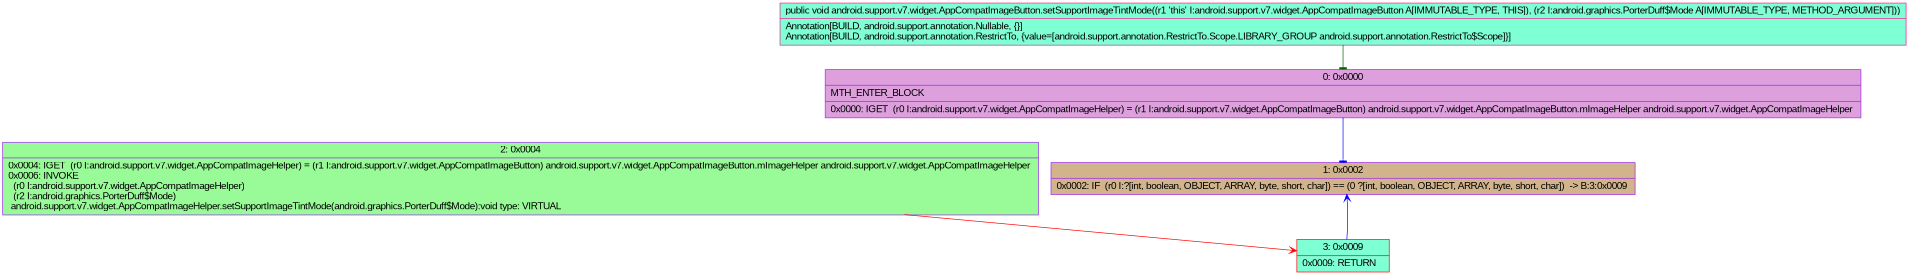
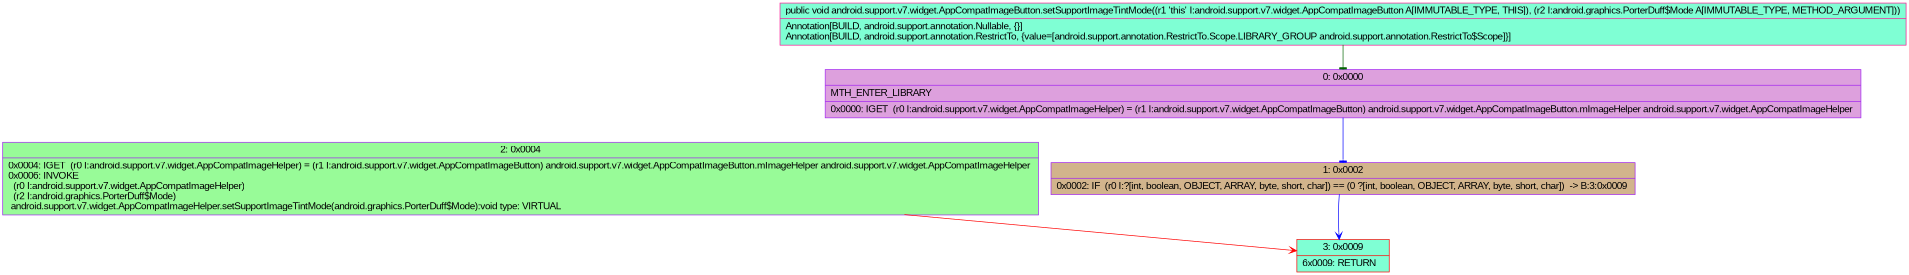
node "0: 0x0000": text "MTH_ENTER_BLOCK" -> "MTH_ENTER_LIBRARY"
edge "3: 0x0009" -> "1: 0x0002": reversed
node "3: 0x0009": text "0x0009: RETURN" -> "6x0009: RETURN"
